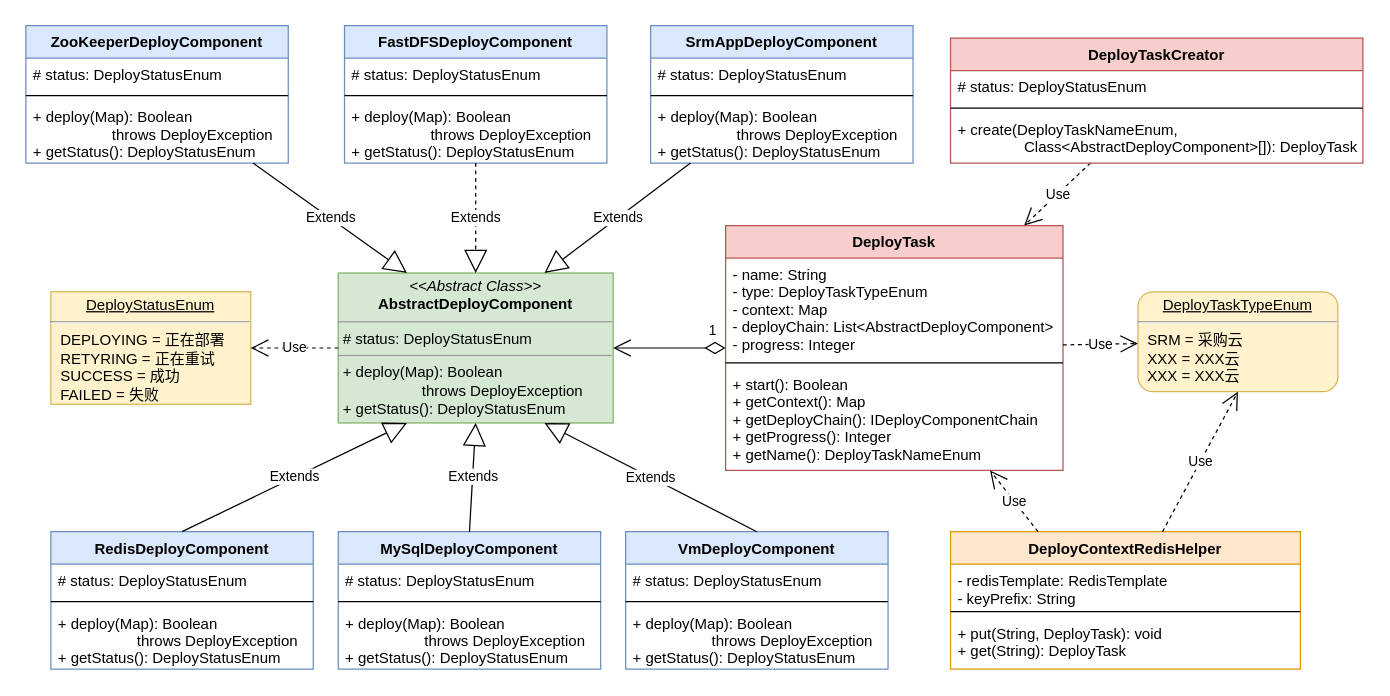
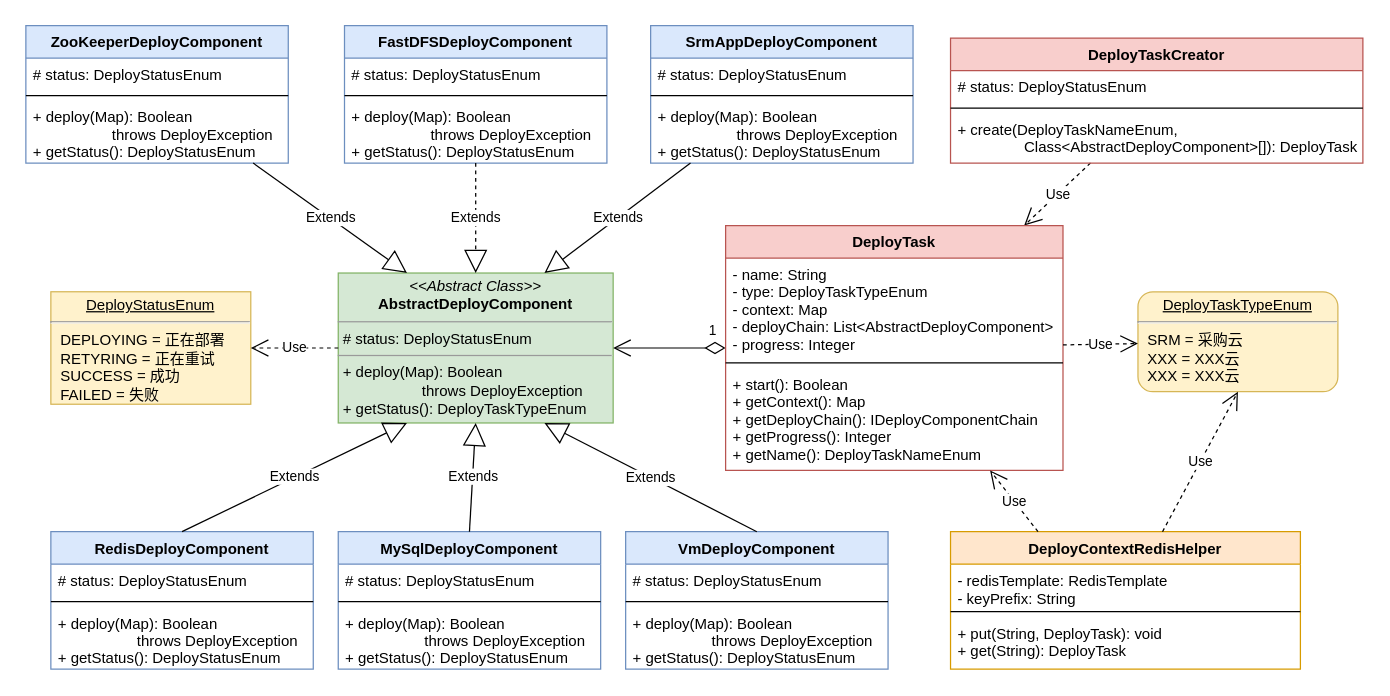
node "<<Abstract Class>> AbstractDeployComponent # status: DeployStatusEnum + deploy(Map): Boolean throws DeployException + getStatus(): DeployStatusEnum": label "<<Abstract Class>> AbstractDeployComponent # status: DeployStatusEnum + deploy(Map): Boolean throws DeployException + getStatus(): DeployStatusEnum" -> "<<Abstract Class>> AbstractDeployComponent # status: DeployStatusEnum + deploy(Map): Boolean throws DeployException + getStatus(): DeployTaskTypeEnum"
